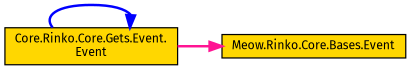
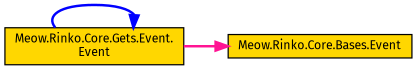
node "Core.Rinko.Core.Gets.Event. Event": label "Core.Rinko.Core.Gets.Event. Event" -> "Meow.Rinko.Core.Gets.Event. Event"
